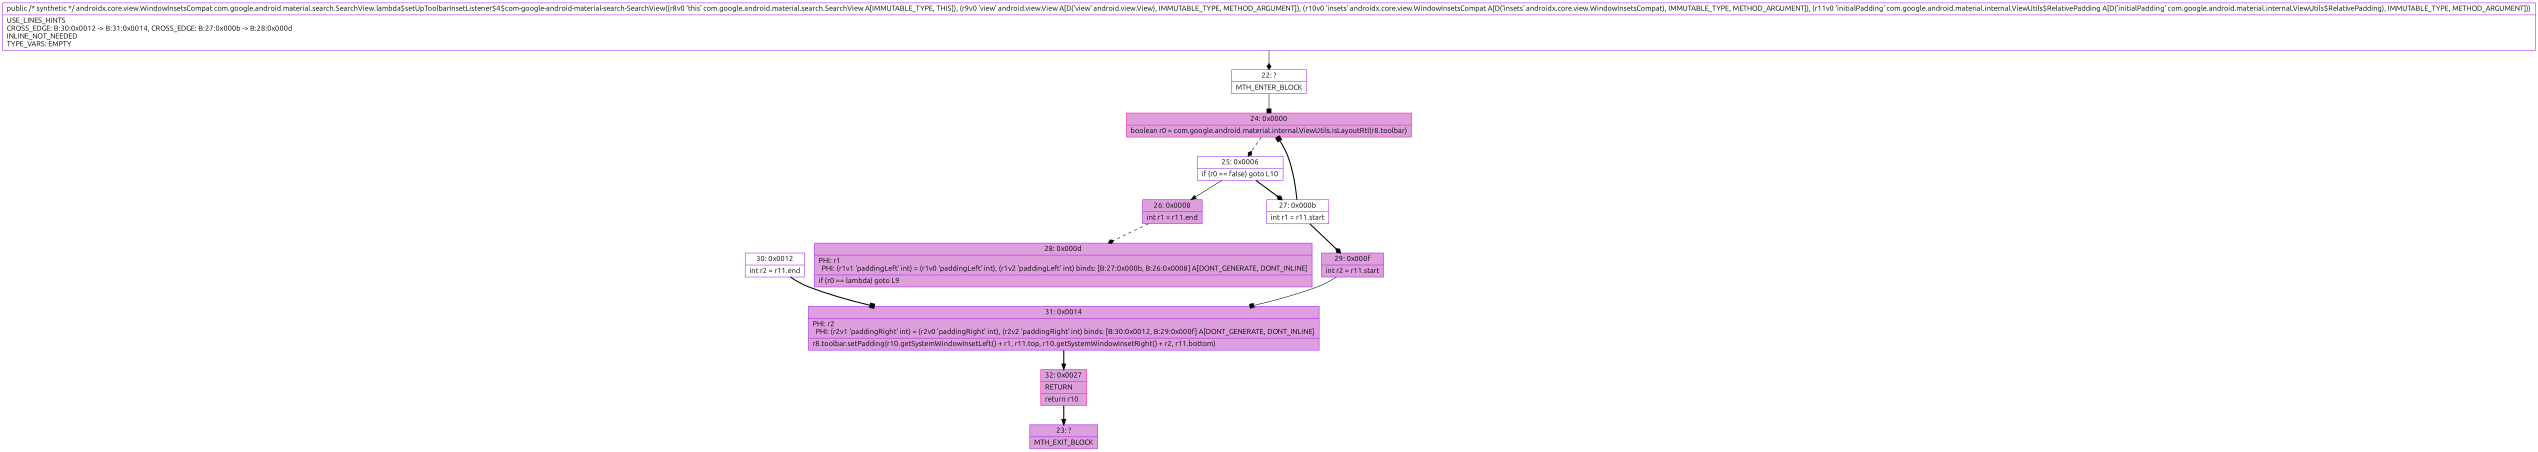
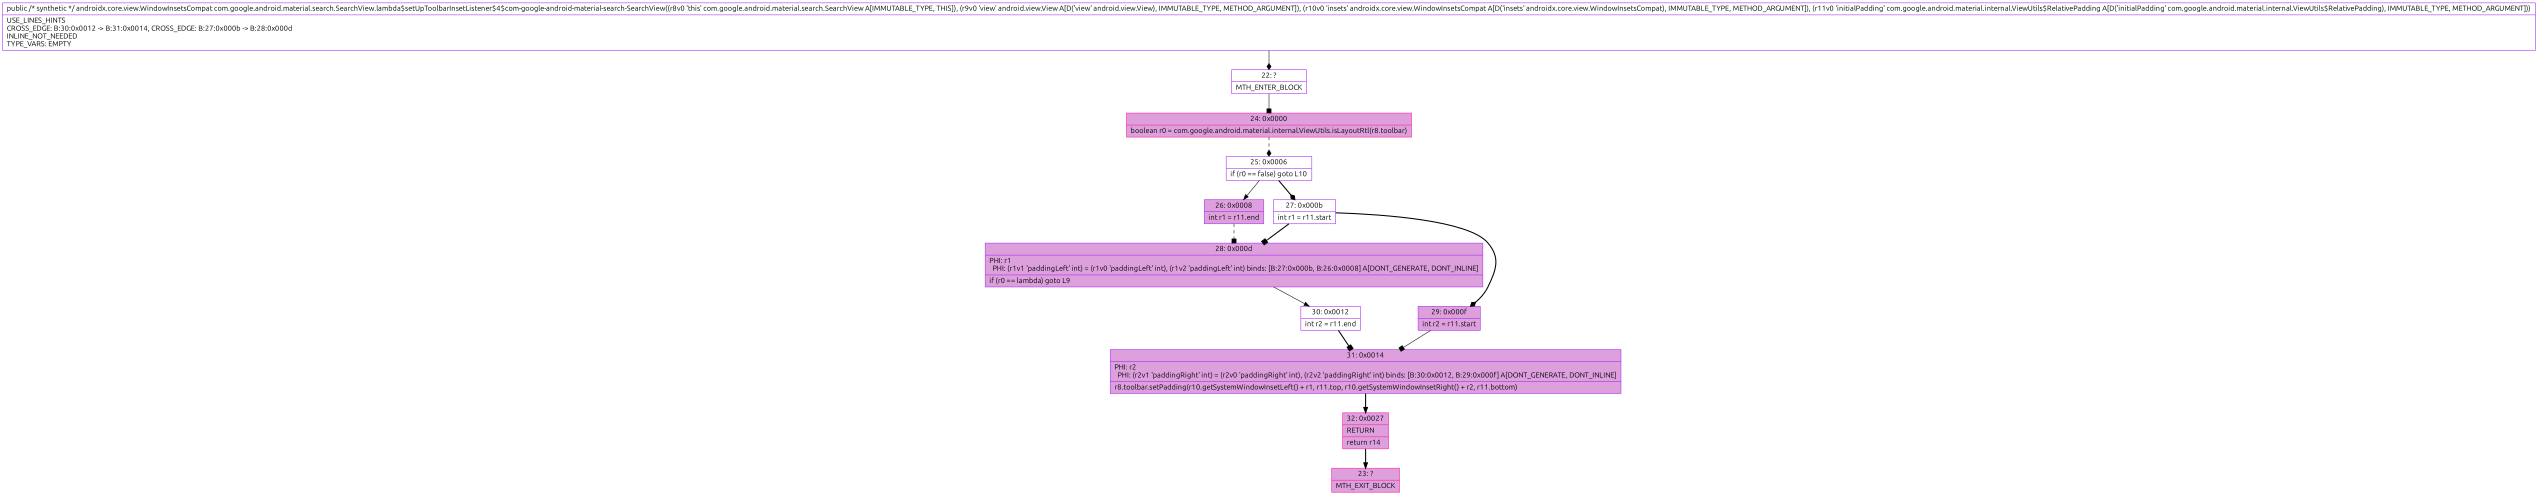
edge "27: 0x000b" -> "24: 0x0000": now "27: 0x000b" -> "28: 0x000d"
edge "26: 0x0008" -> "28: 0x000d": arrowhead diamond -> box
edge "28: 0x000d" -> "30: 0x0012": added
node "32: 0x0027": text "return r10" -> "return r14"
node "23: ?": color purple -> deeppink
